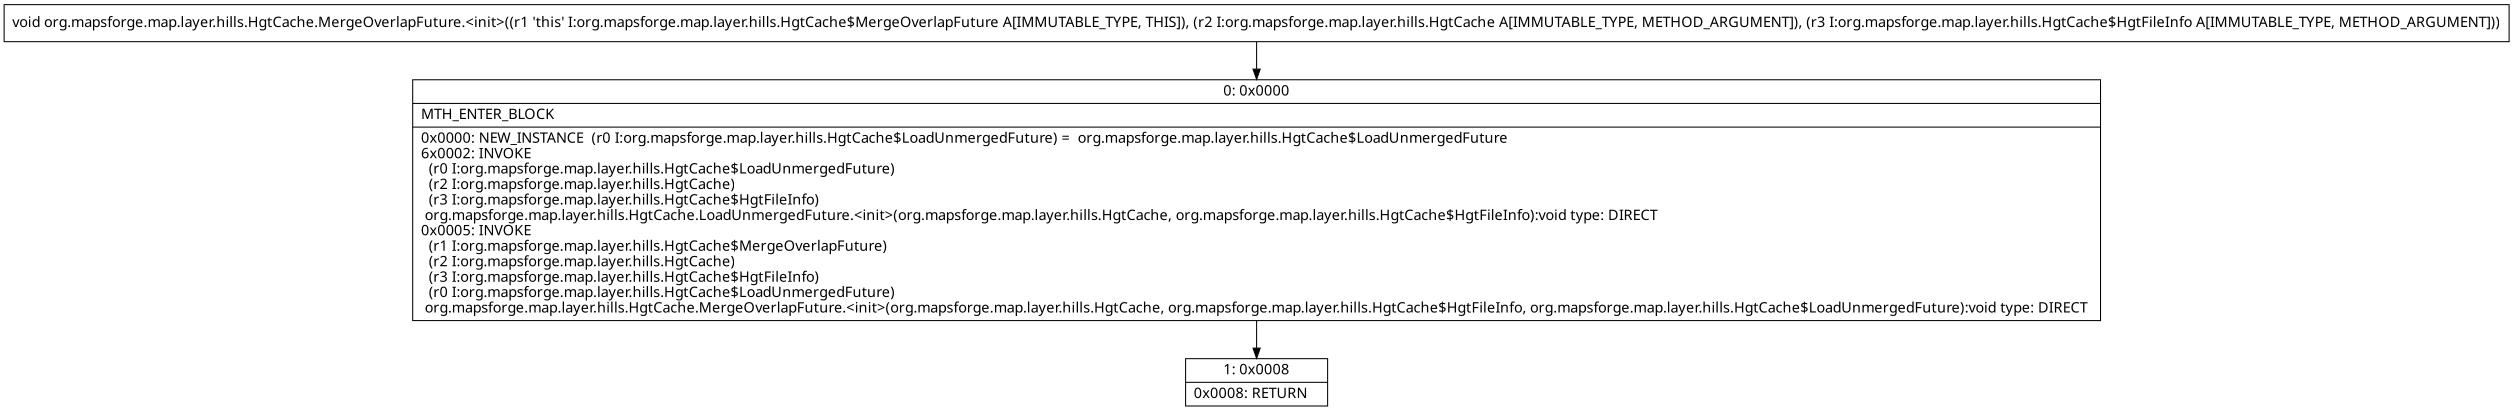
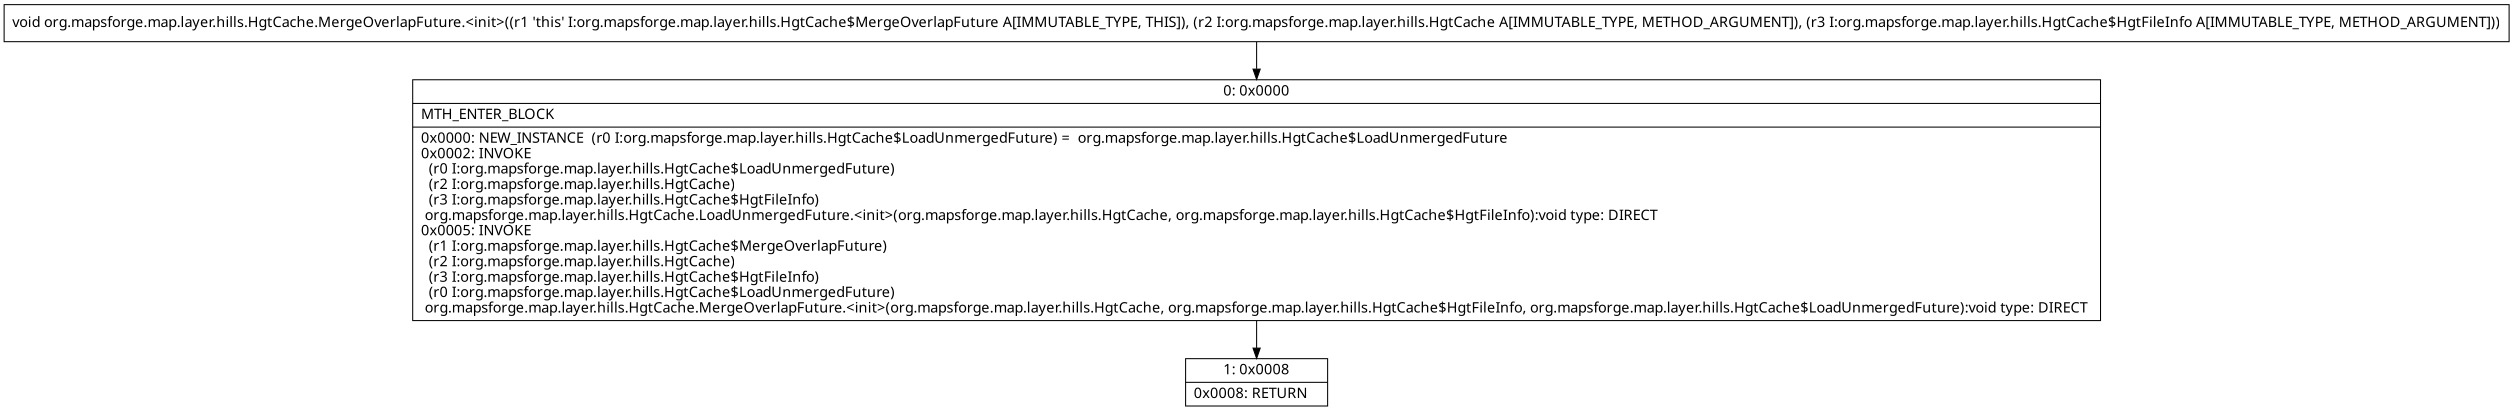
node "0: 0x0000": text "6x0002: INVOKE" -> "0x0002: INVOKE"
